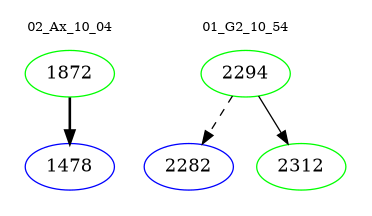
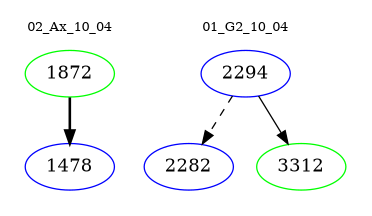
cluster "01_G2_10_54": label "01_G2_10_54" -> "01_G2_10_04"
node "2294": color green -> blue
node "2312": label "2312" -> "3312"
